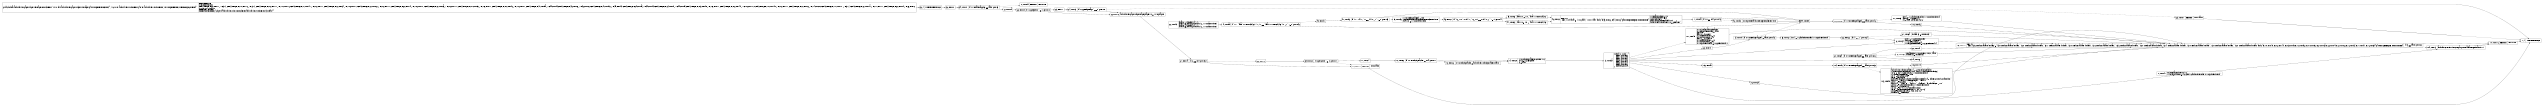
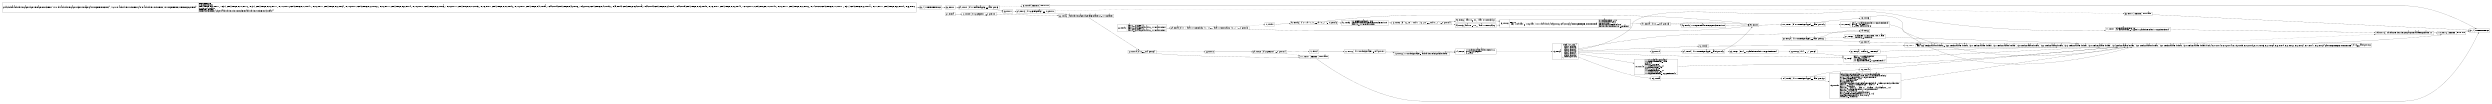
edge "59: 0x0007" -> "61: 0x000a": now "59: 0x0007" -> "63: 0x0011"
node "74: 0x002e": text "r17.mVelocityTracker.mCurItem(r18)" -> "r17.mVelocityTracker.addMovement(r18)"
